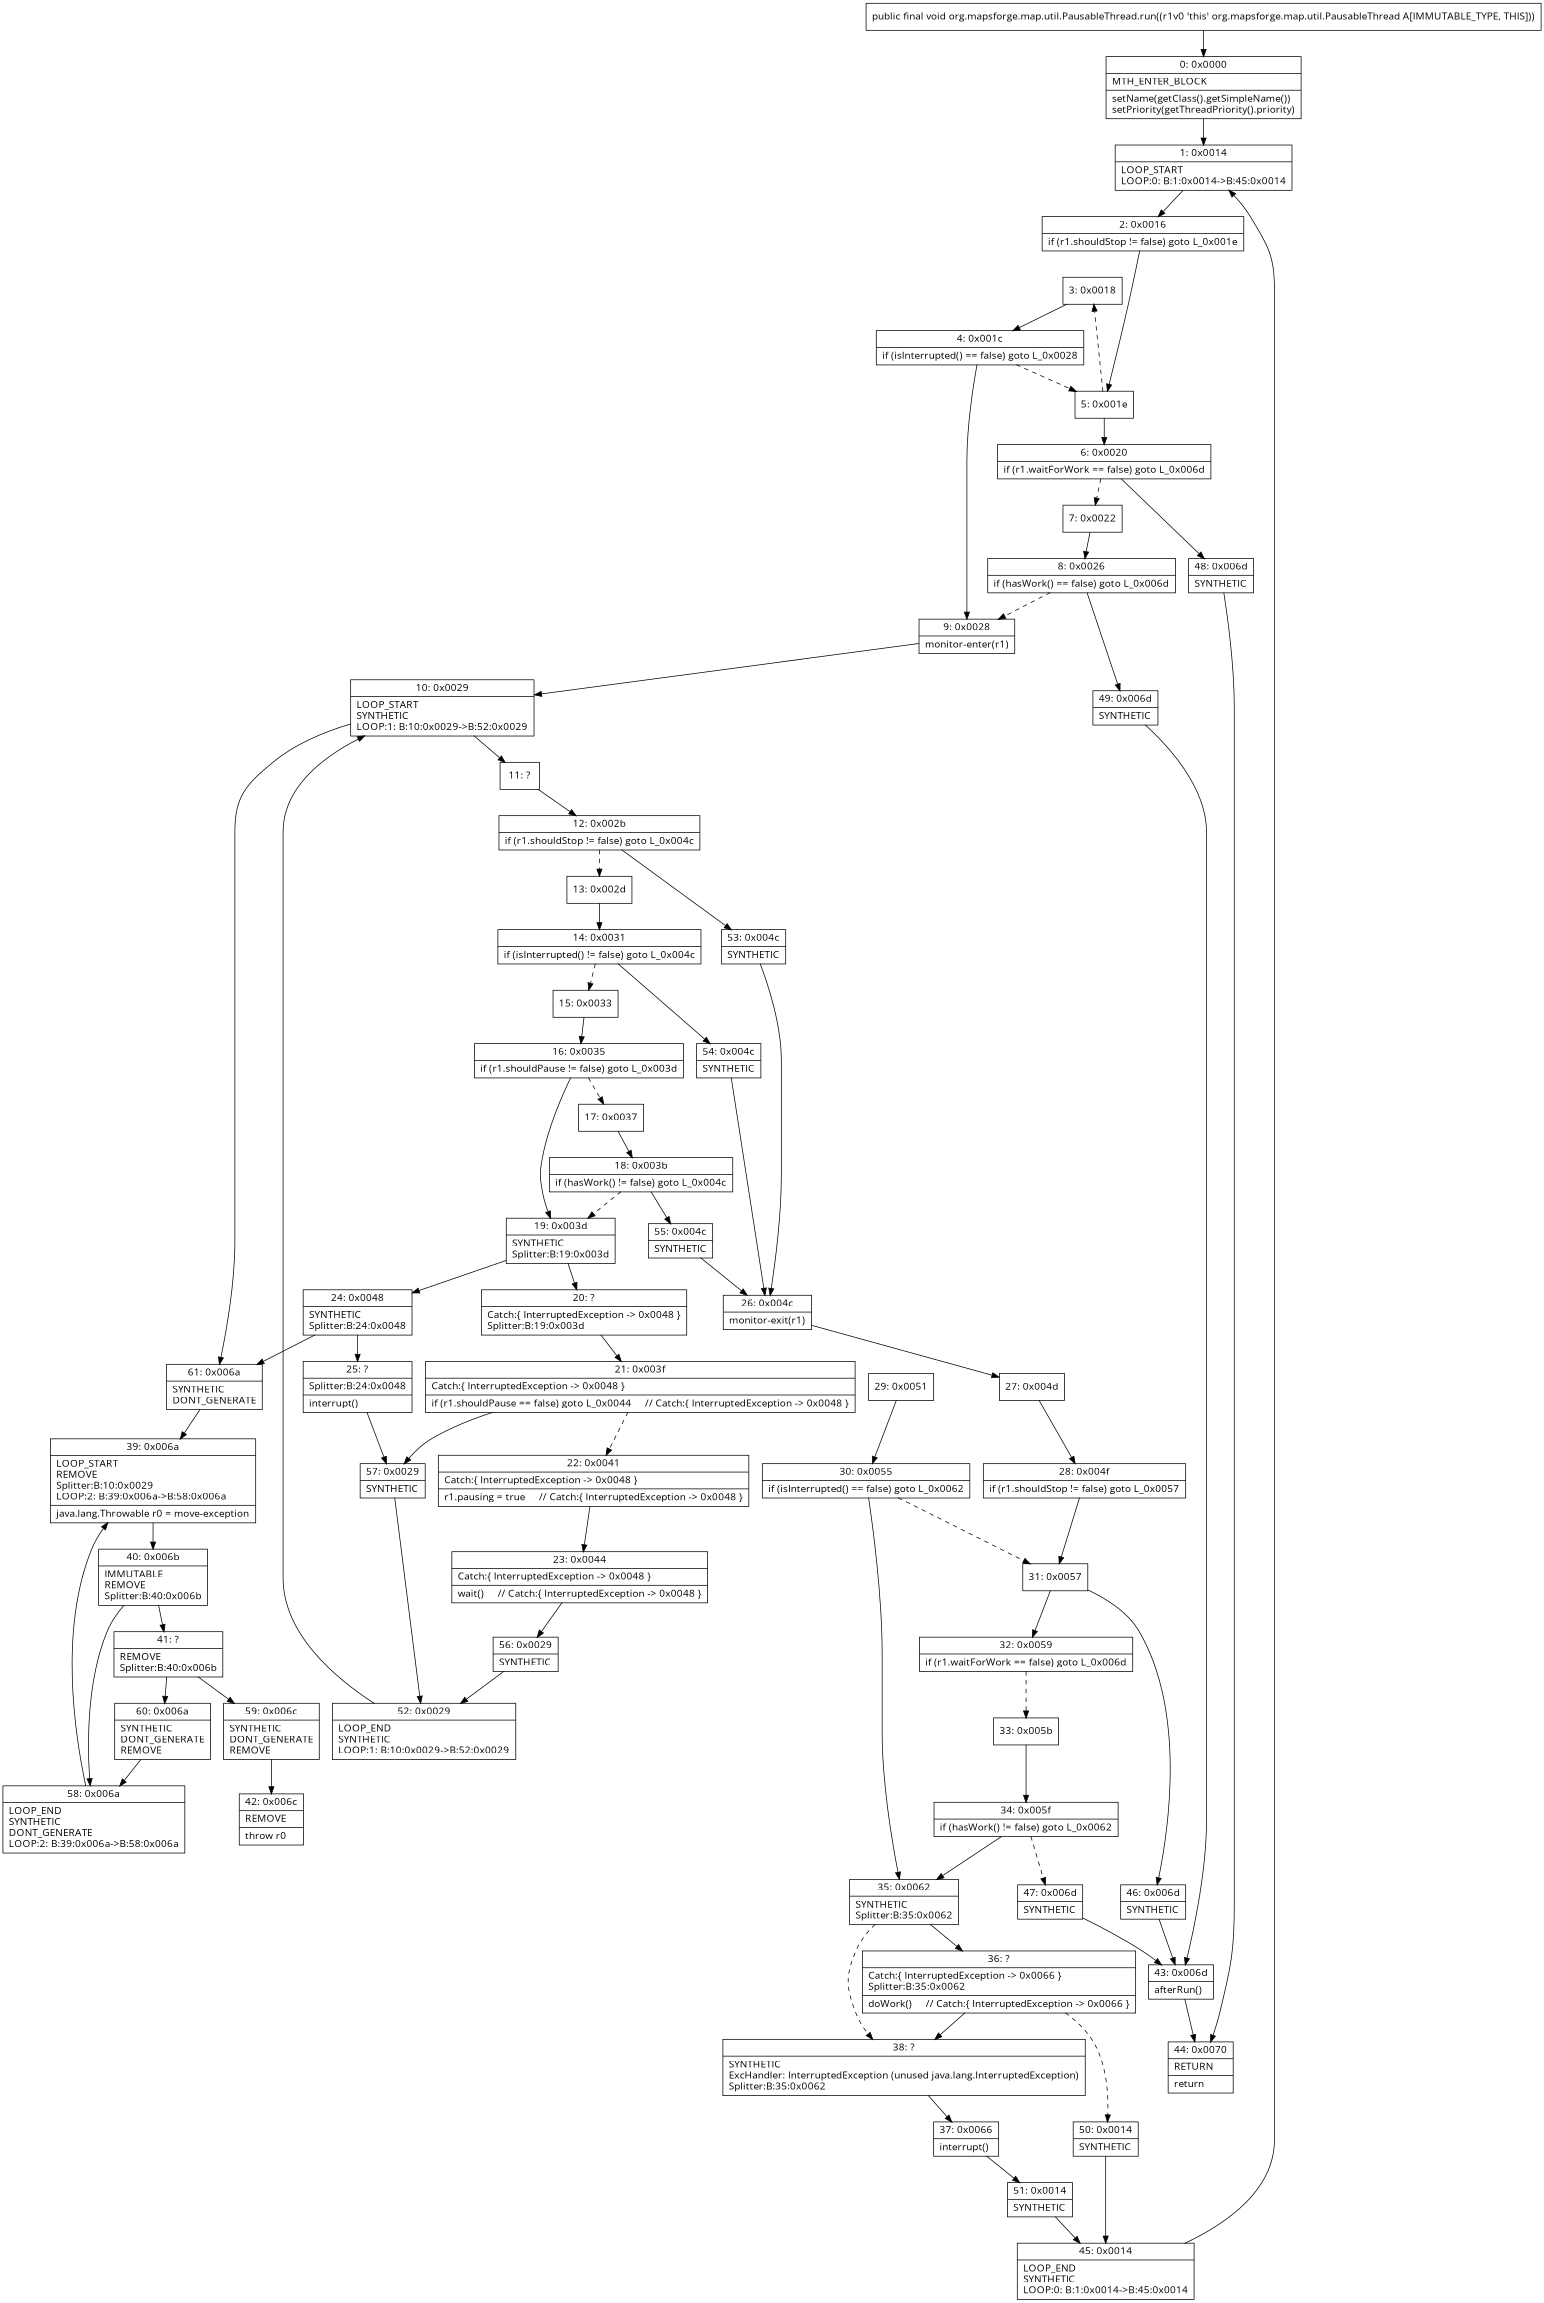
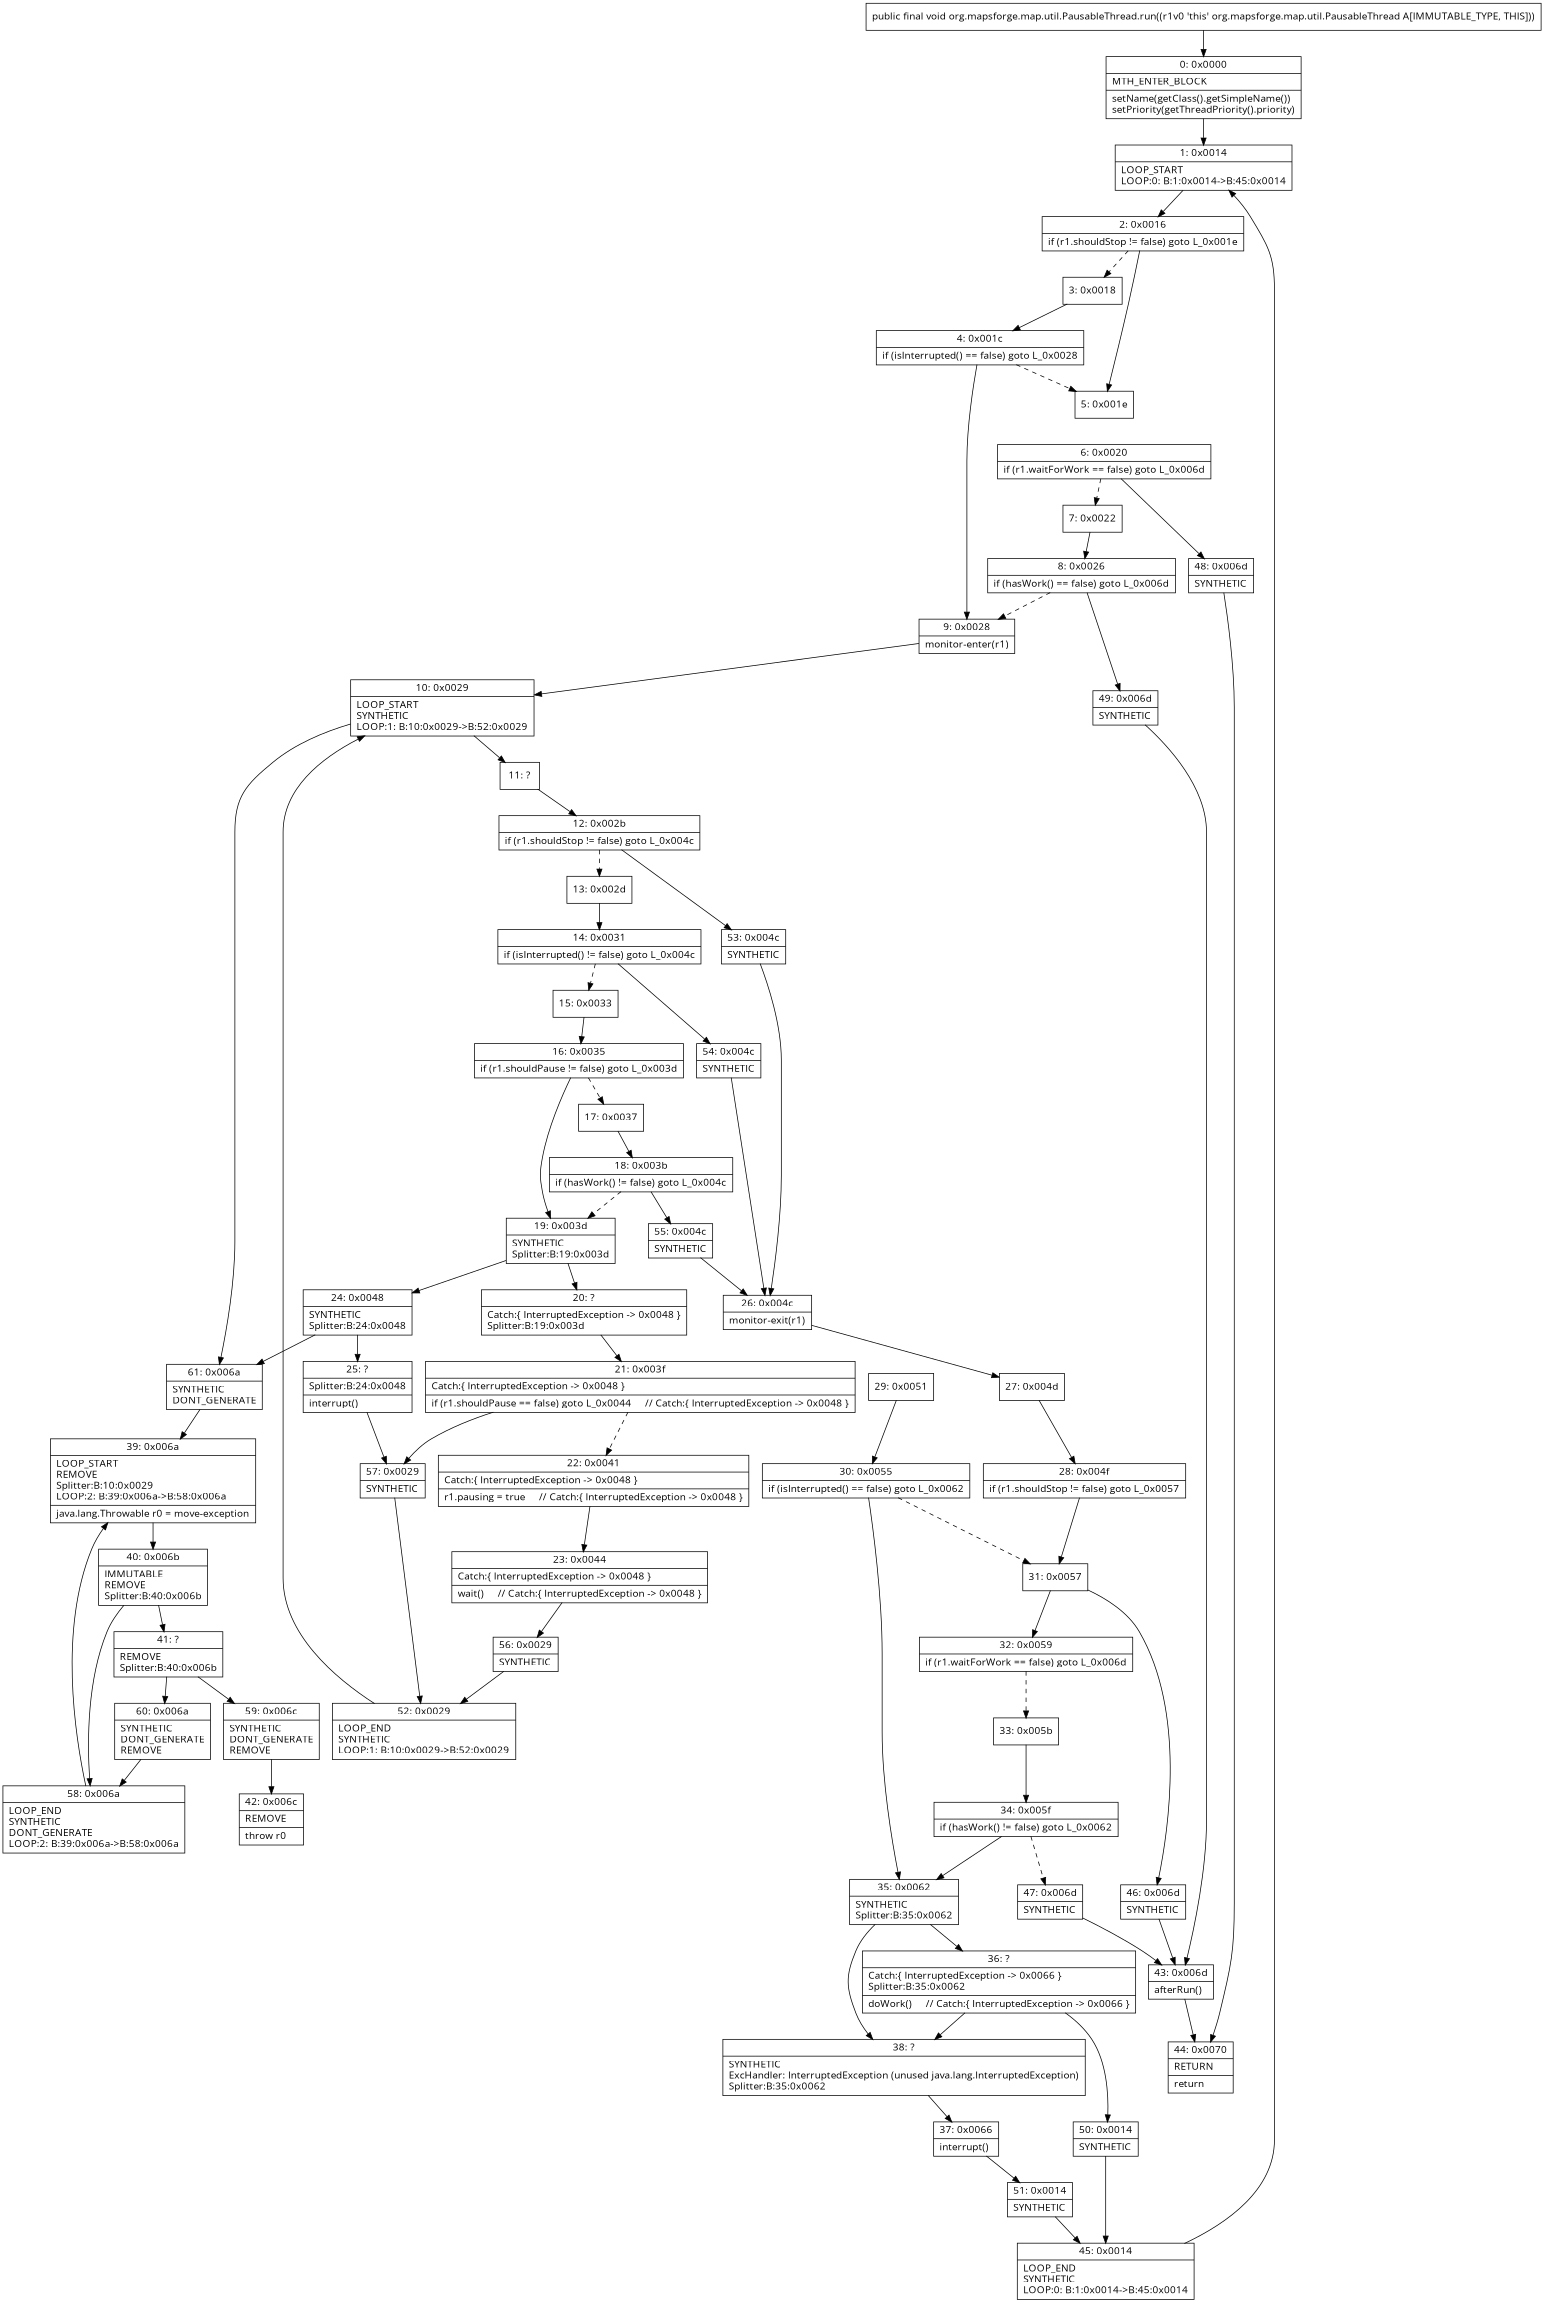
edge "5: 0x001e" -> "3: 0x0018": now "2: 0x0016" -> "3: 0x0018"
edge "5: 0x001e" -> "6: 0x0020": removed
edge "35: 0x0062" -> "38: ?": style dashed -> solid
edge "36: ?" -> "50: 0x0014": style dashed -> solid
